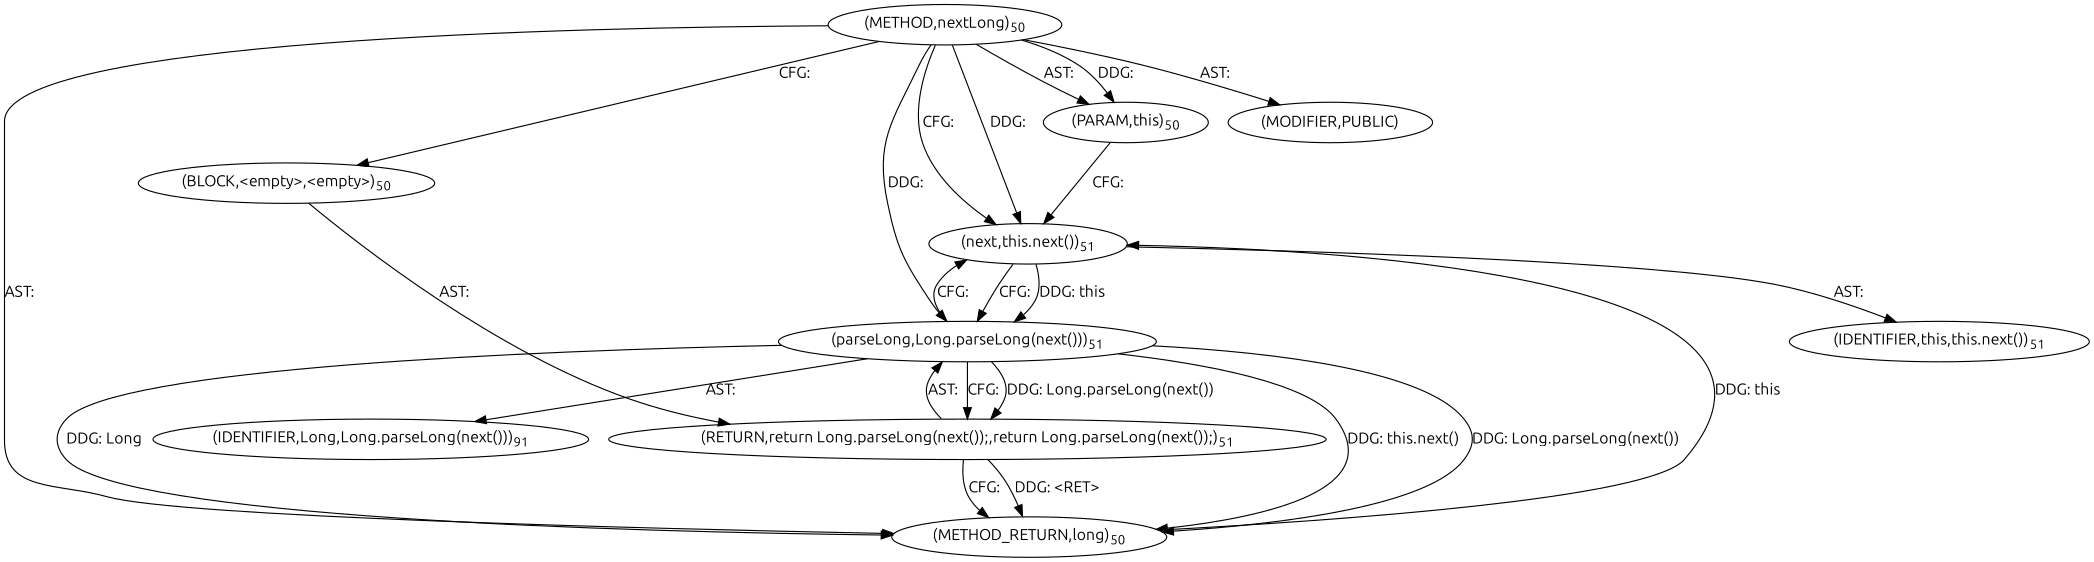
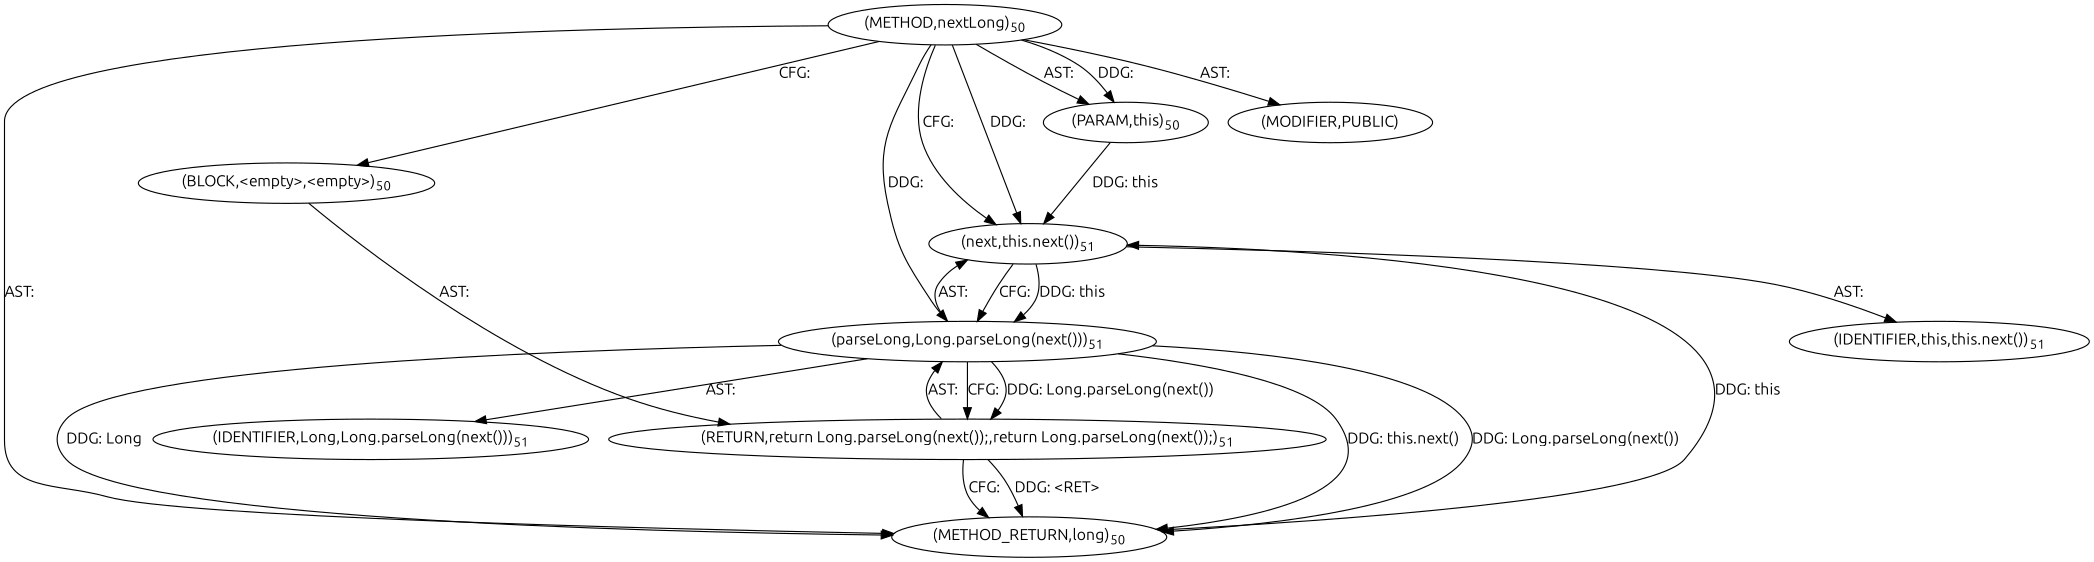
edge "(PARAM,this)" -> "(next,this.next())": label "CFG: " -> "DDG: this"
edge "(parseLong,Long.parseLong(next()))" -> "(next,this.next())": label "CFG: " -> "AST: "
node "(IDENTIFIER,Long,Long.parseLong(next()))": text "91" -> "51"
